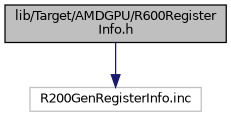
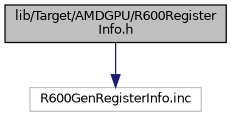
node "R200GenRegisterInfo.inc": label "R200GenRegisterInfo.inc" -> "R600GenRegisterInfo.inc"
